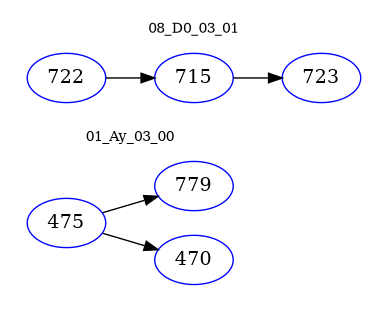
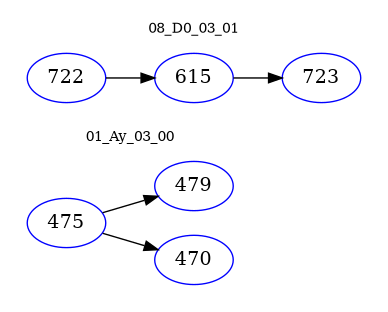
node "715": label "715" -> "615"
node "779": label "779" -> "479"
